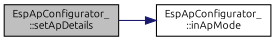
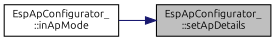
edge "EspApConfigurator_ ::setApDetails" -> "EspApConfigurator_ ::inApMode": reversed
